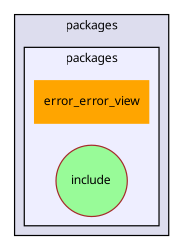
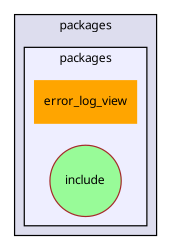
node "error_error_view": label "error_error_view" -> "error_log_view"
